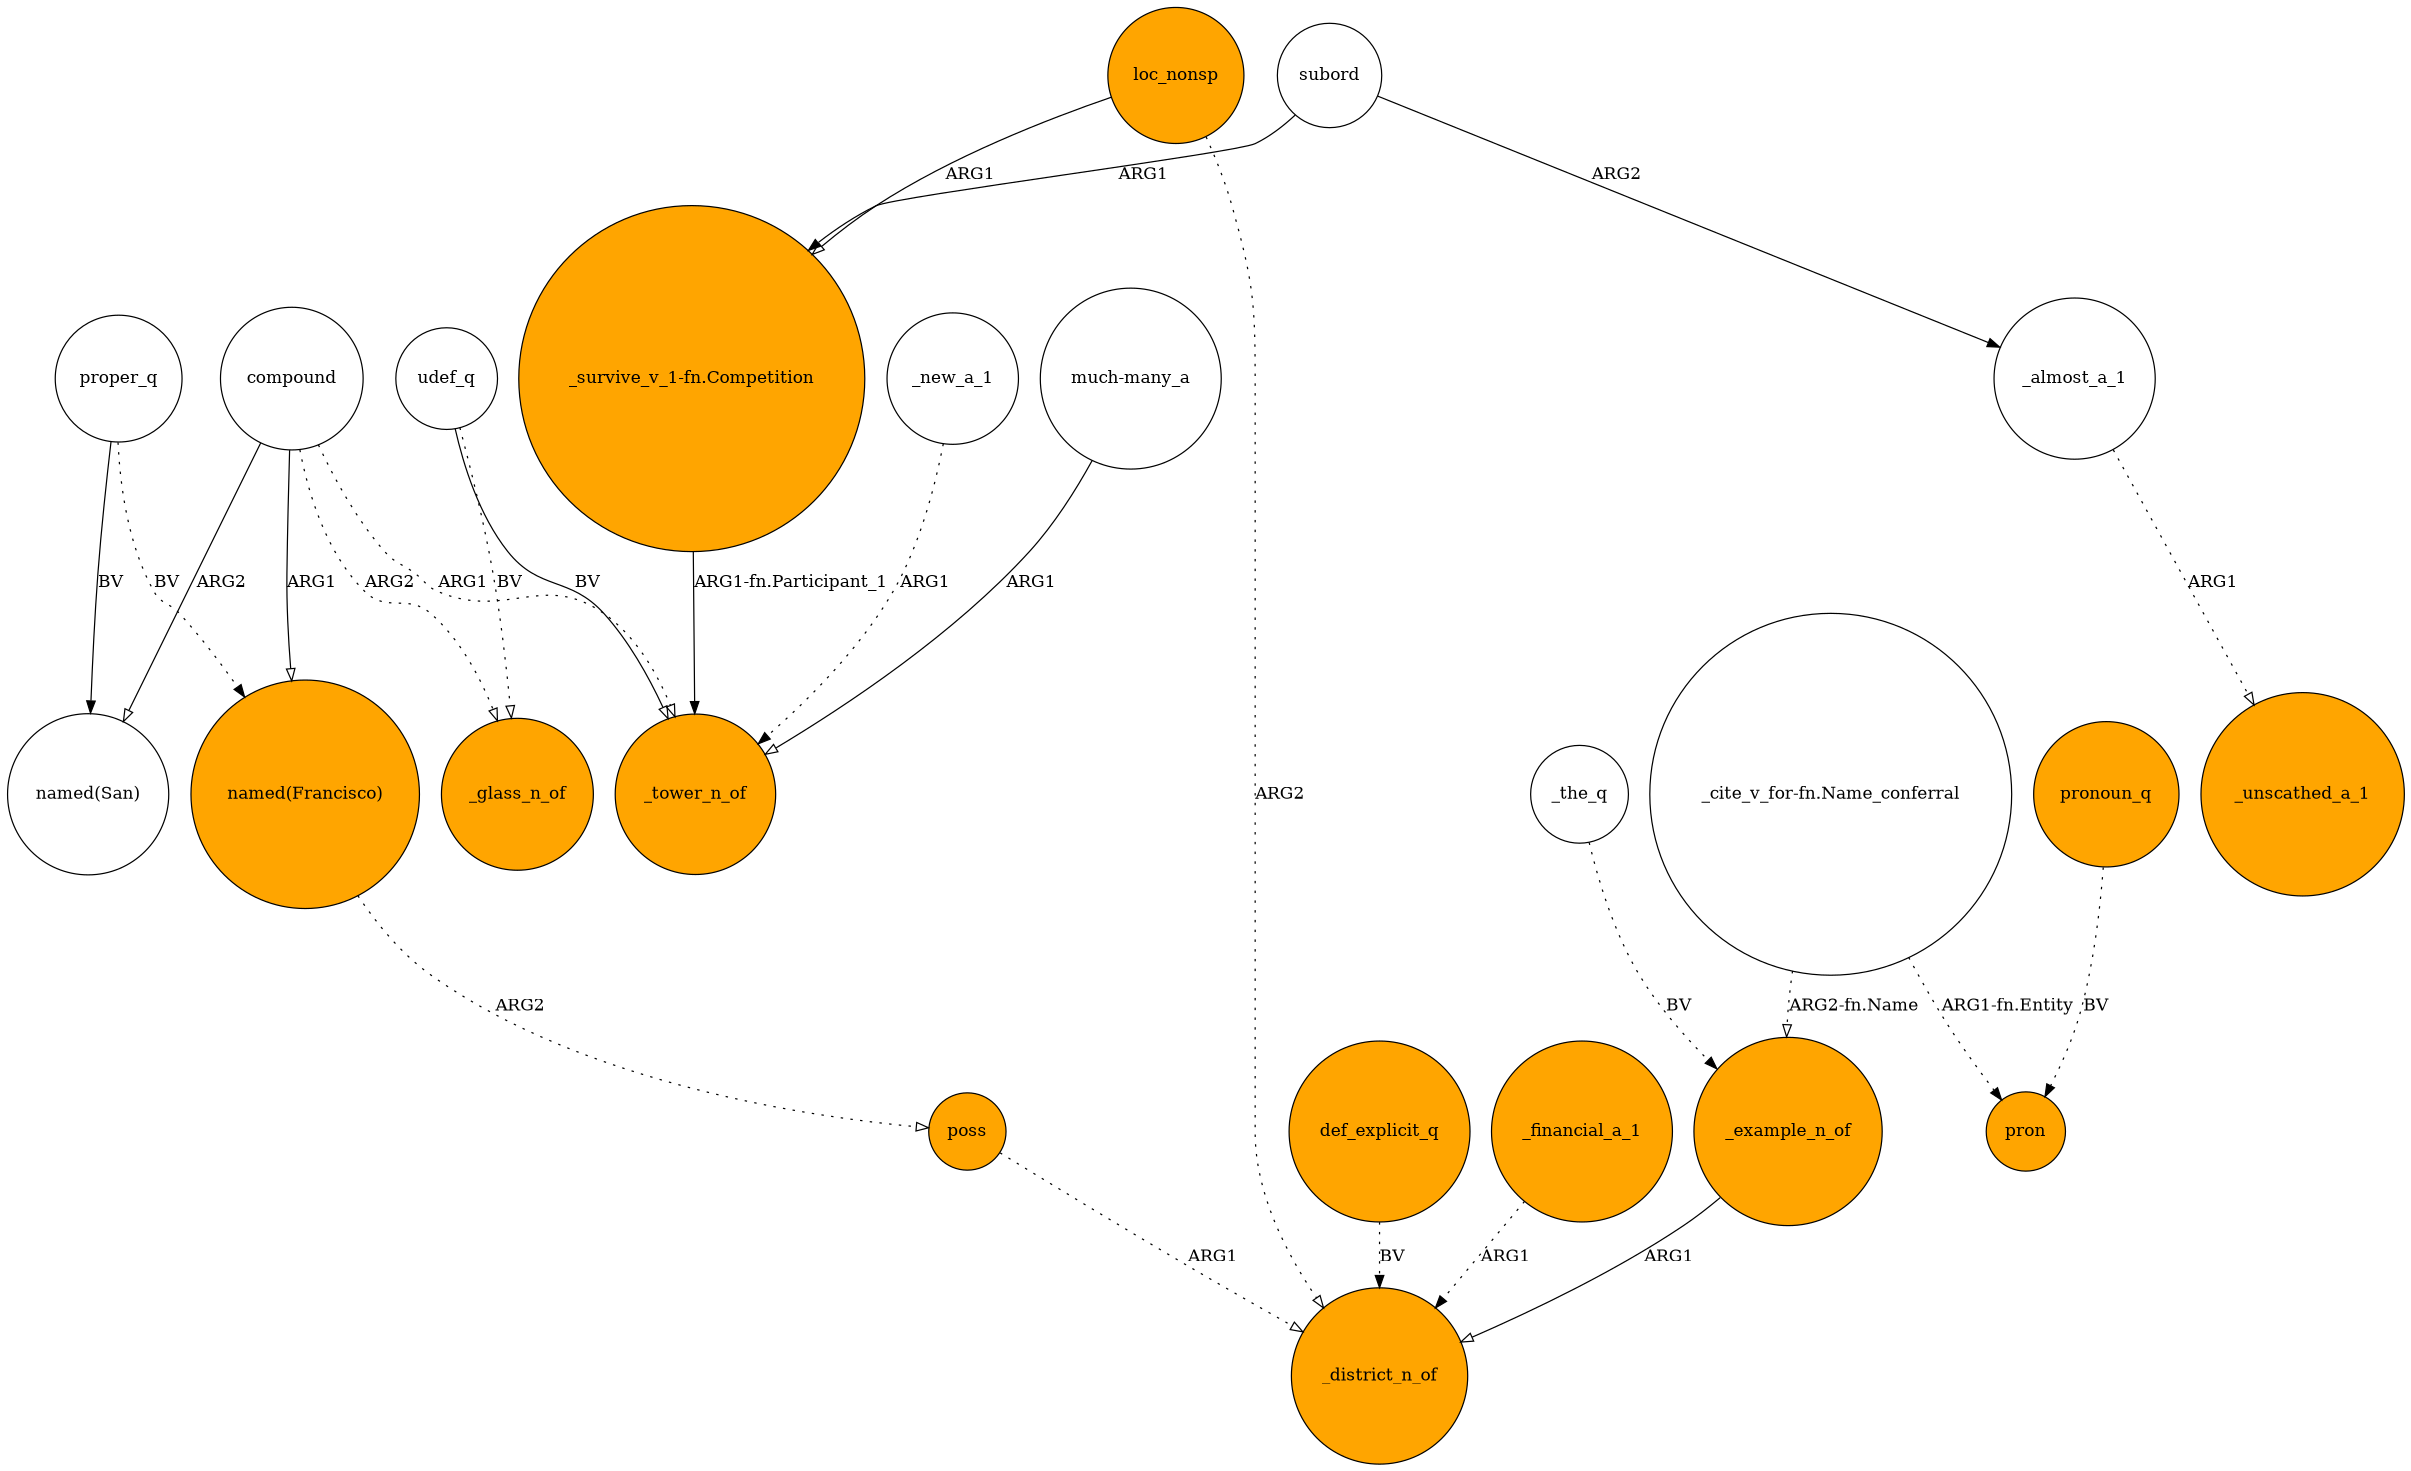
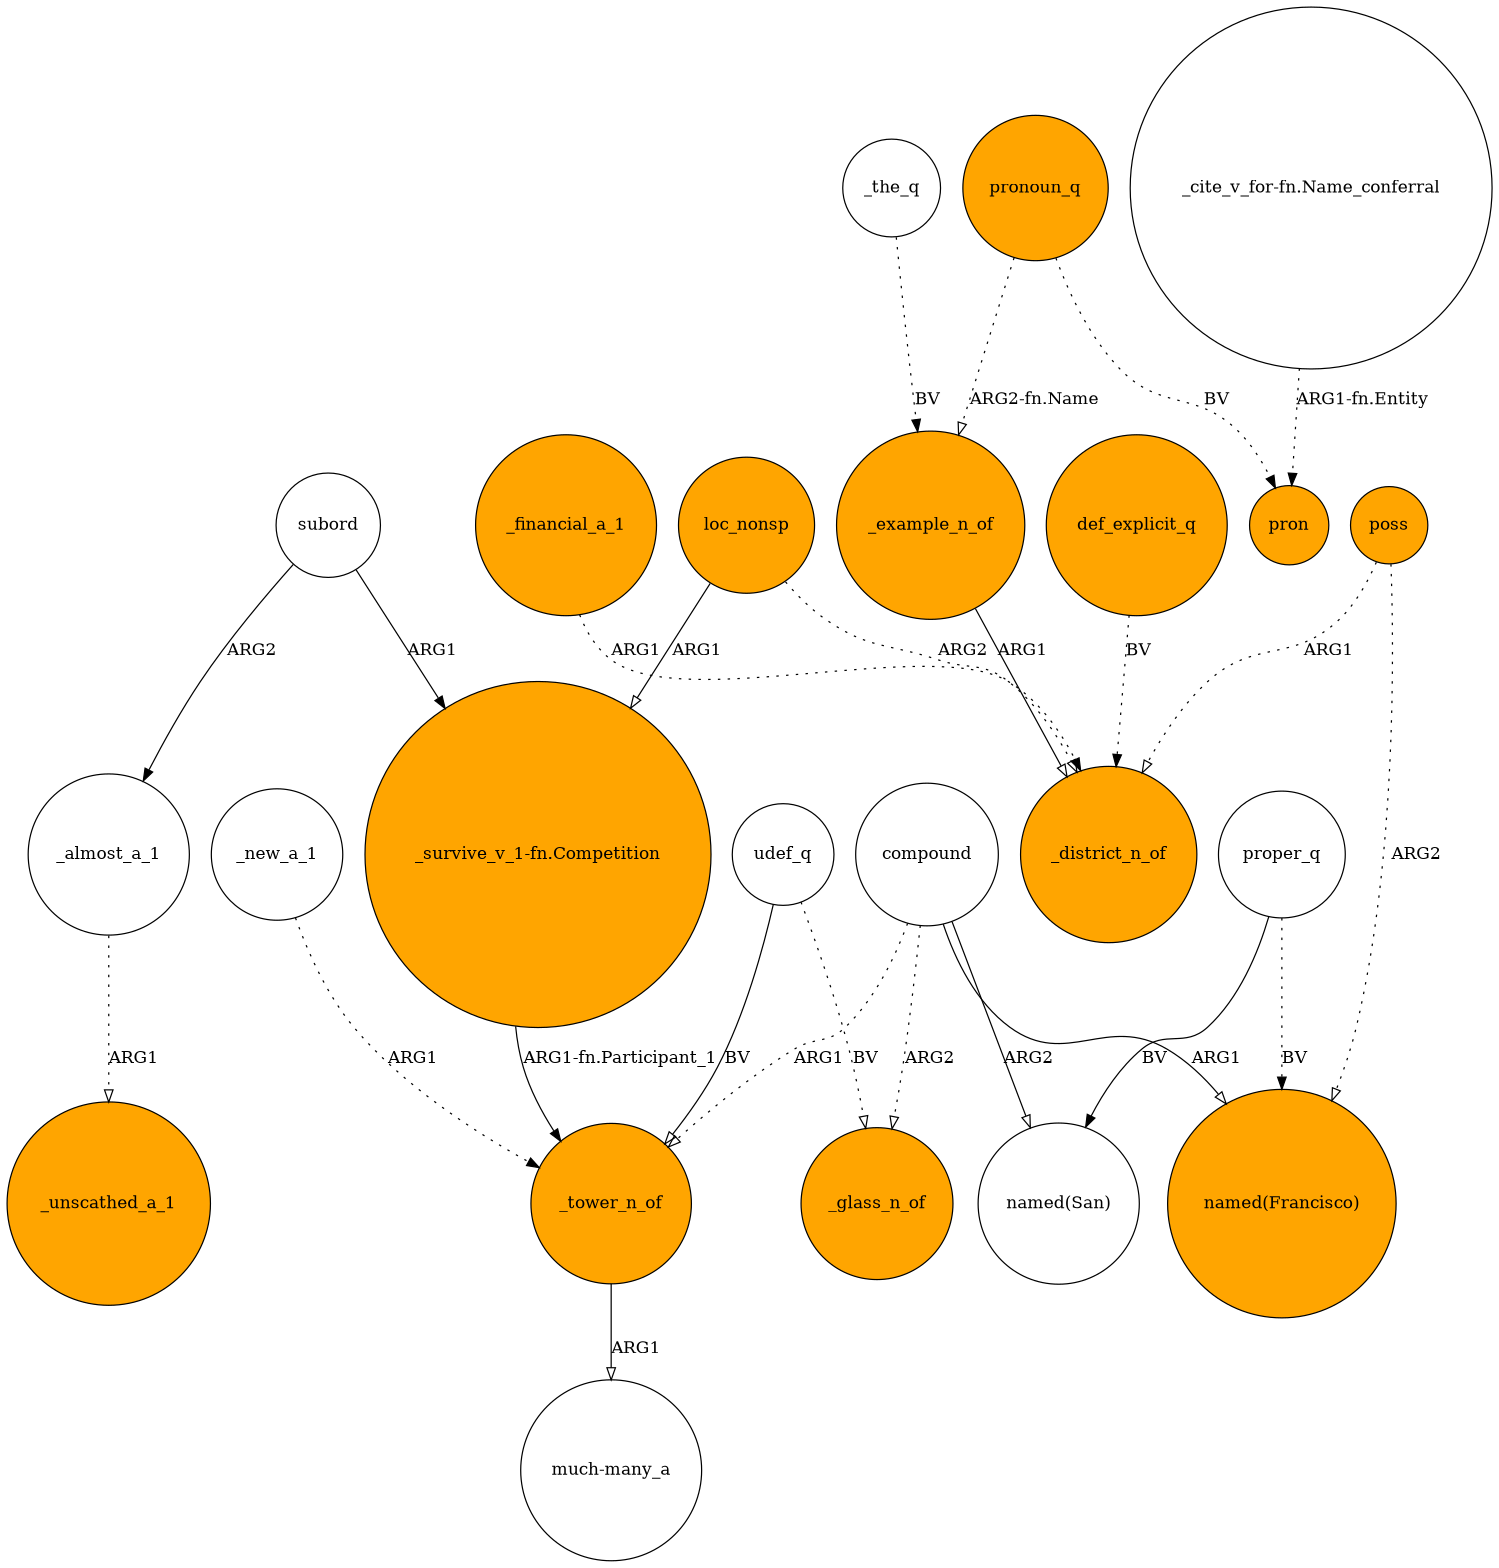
edge "much-many_a" -> "_tower_n_of": reversed
edge "_cite_v_for-fn.Name_conferral" -> "_example_n_of": now "pronoun_q" -> "_example_n_of"
edge "named(Francisco)" -> "poss": reversed
